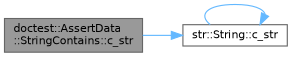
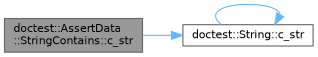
node "str::String::c_str": label "str::String::c_str" -> "doctest::String::c_str"
